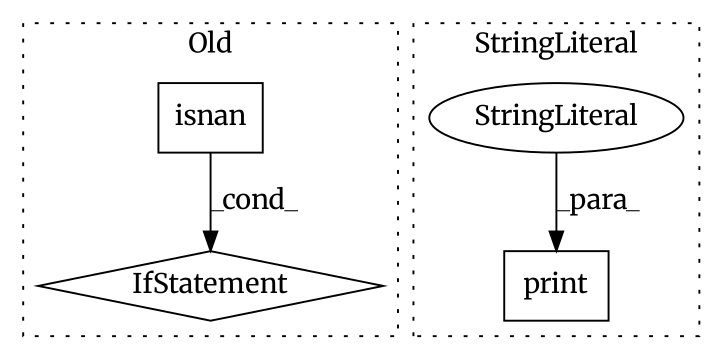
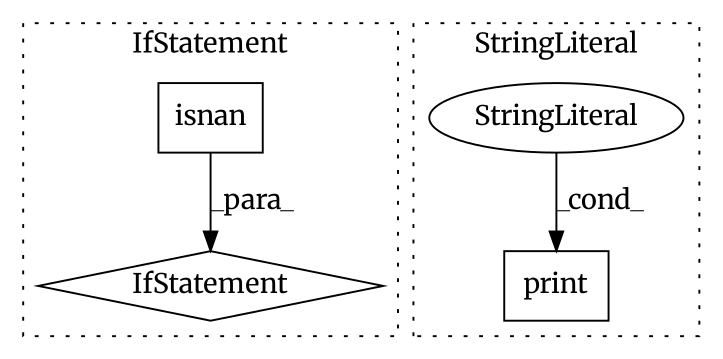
cluster "Old": label "Old" -> "IfStatement"
edge "isnan" -> "IfStatement": label "_cond_" -> "_para_"
edge "StringLiteral" -> "print": label "_para_" -> "_cond_"
